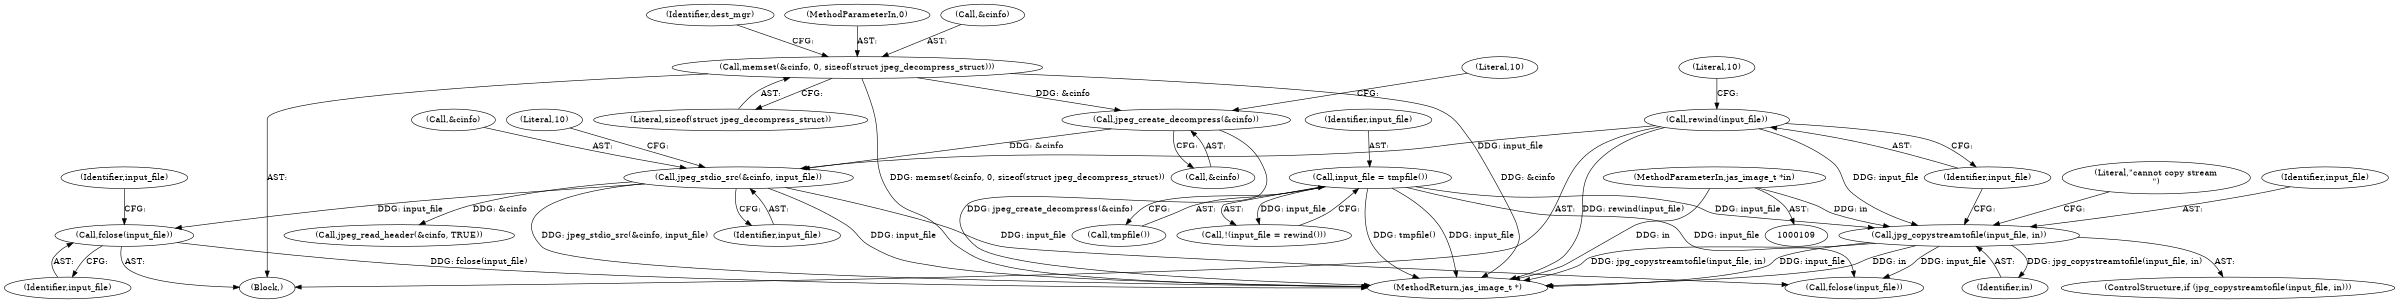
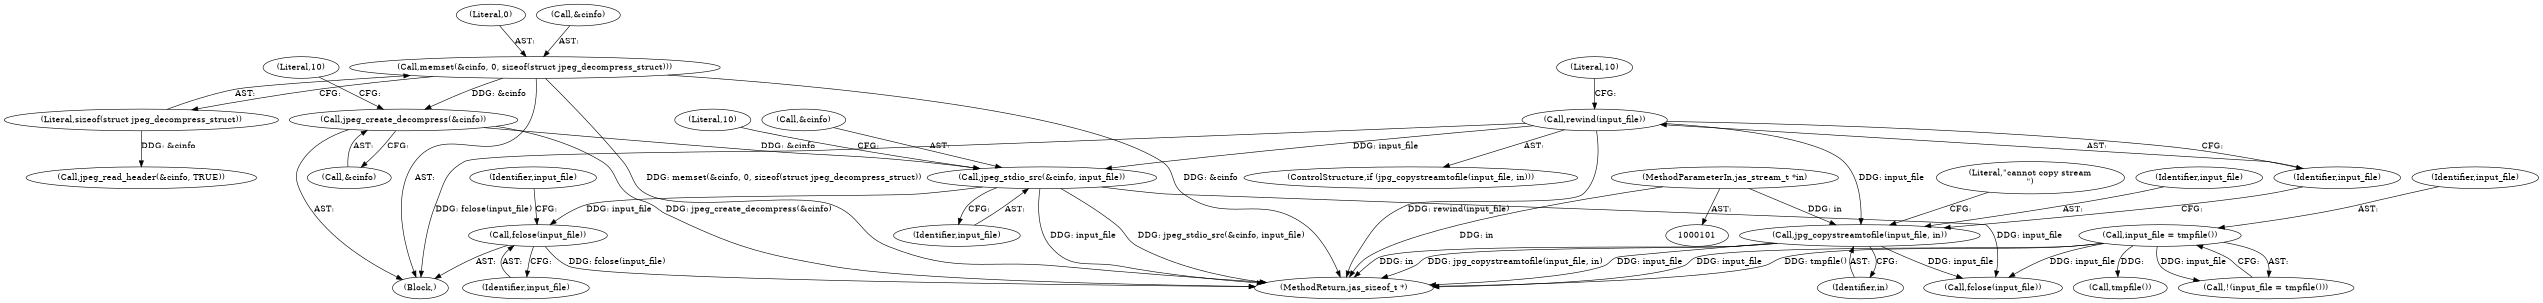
node "(Identifier,dest_mgr)": removed
node "(MethodParameterIn,0)": label "(MethodParameterIn,0)" -> "(Literal,0)"
node "(MethodParameterIn,jas_image_t *in)": label "(MethodParameterIn,jas_image_t *in)" -> "(MethodParameterIn,jas_stream_t *in)"
edge "(Call,jpeg_stdio_src(&cinfo, input_file))" -> "(Call,jpeg_read_header(&cinfo, TRUE))": now "(Literal,sizeof(struct jpeg_decompress_struct))" -> "(Call,jpeg_read_header(&cinfo, TRUE))"
edge "(Call,input_file = tmpfile())" -> "(Call,jpg_copystreamtofile(input_file, in))": removed, label "DDG: input_file"
edge "(Call,tmpfile())" -> "(Call,input_file = tmpfile())": removed, label "AST:"
edge "(Call,jpeg_create_decompress(&cinfo))" -> "(Block,)": added, label "AST:"
edge "(Call,input_file = tmpfile())" -> "(Call,tmpfile())": label "CFG: " -> "DDG: "
edge "(Call,rewind(input_file))" -> "(Block,)": label "AST: " -> "DDG: fclose(input_file)"
node "(Call,!(input_file = rewind()))": label "(Call,!(input_file = rewind()))" -> "(Call,!(input_file = tmpfile()))"
node "1000109": label "1000109" -> "1000101"
edge "(Call,jpg_copystreamtofile(input_file, in))" -> "(ControlStructure,if (jpg_copystreamtofile(input_file, in)))": now "(Call,rewind(input_file))" -> "(ControlStructure,if (jpg_copystreamtofile(input_file, in)))"
edge "(Call,jpg_copystreamtofile(input_file, in))" -> "(Identifier,in)": label "DDG: jpg_copystreamtofile(input_file, in)" -> "CFG: "
node "(MethodReturn,jas_image_t *)": label "(MethodReturn,jas_image_t *)" -> "(MethodReturn,jas_sizeof_t *)"
